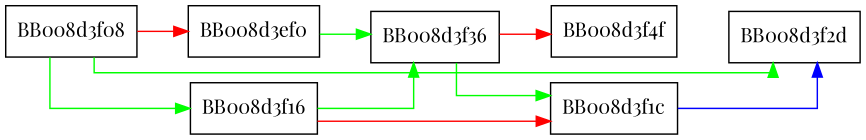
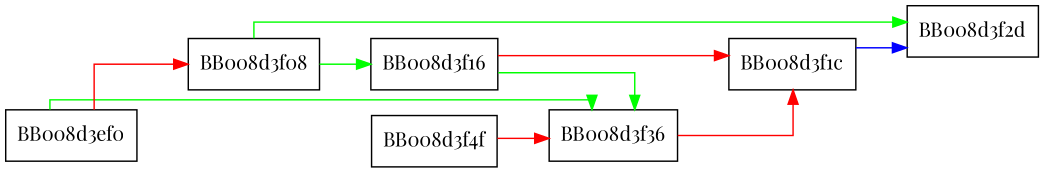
edge "BB008d3f08" -> "BB008d3ef0": reversed
edge "BB008d3f36" -> "BB008d3f4f": reversed
edge "BB008d3f36" -> "BB008d3f1c": color green -> red
